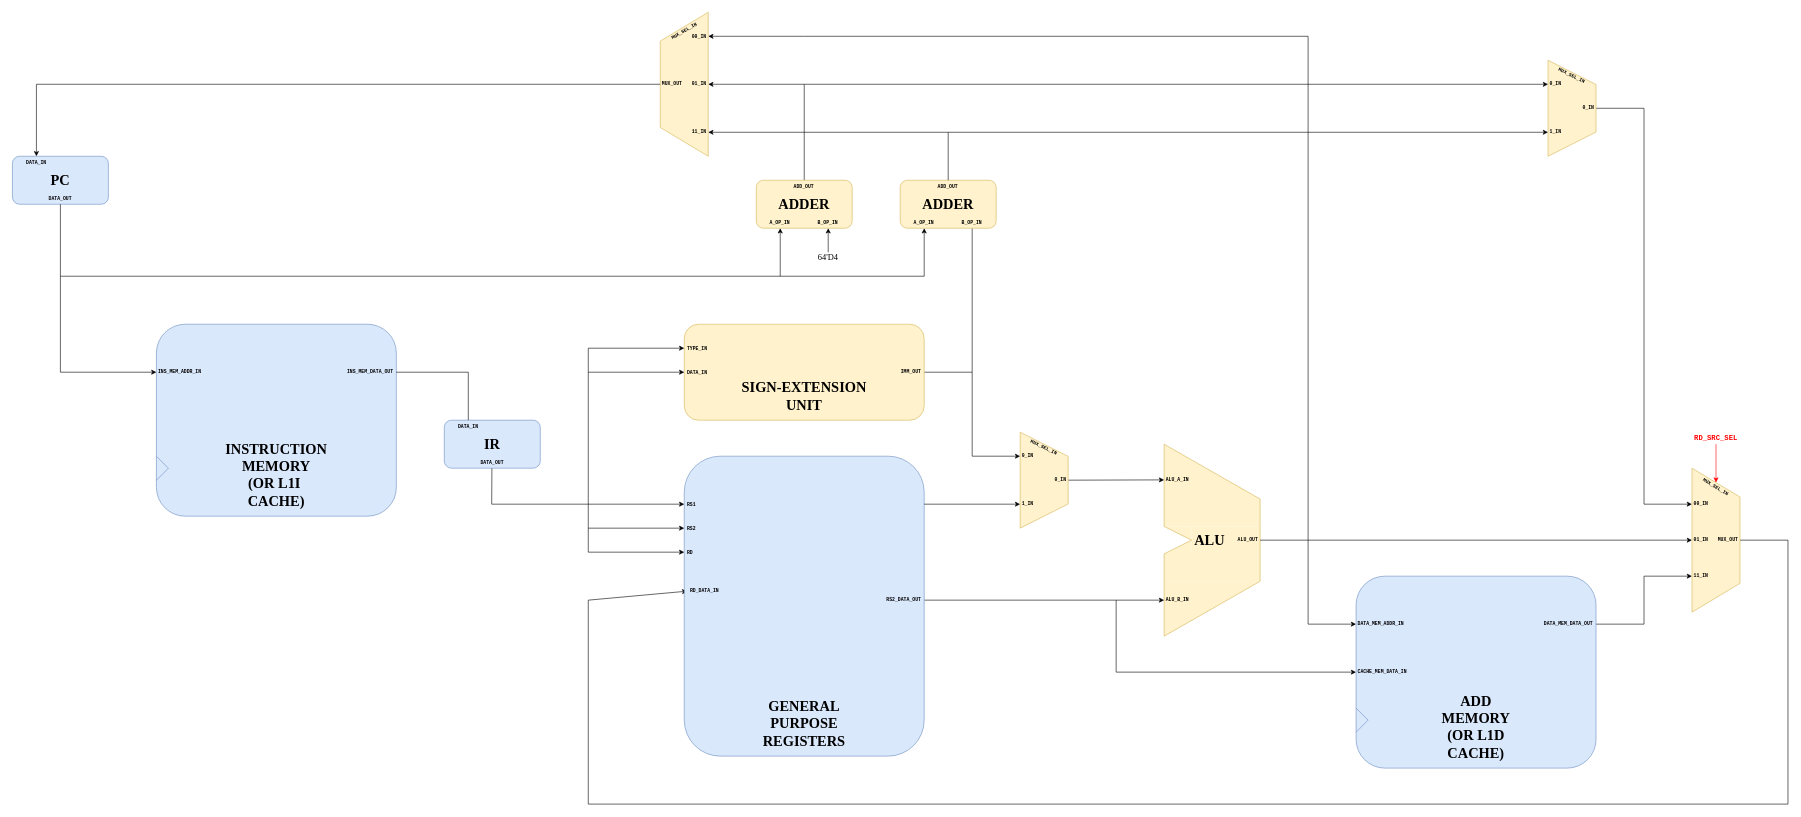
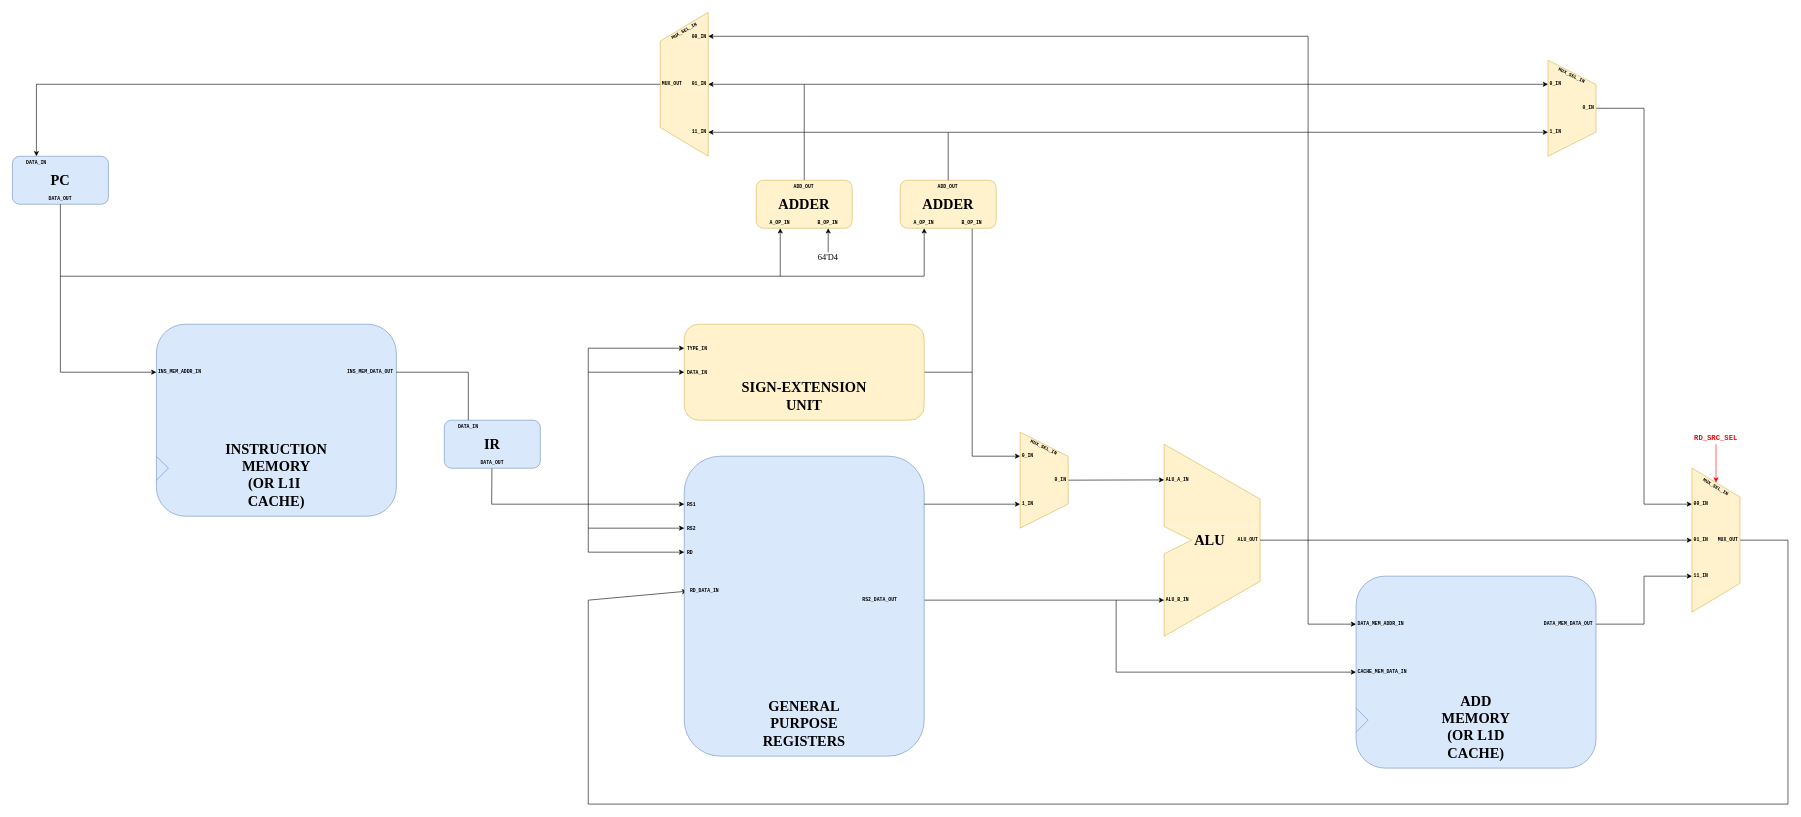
node "IMM_OUT": removed
node "RS2_DATA_OUT": moved (900, 600) -> (876, 600)
